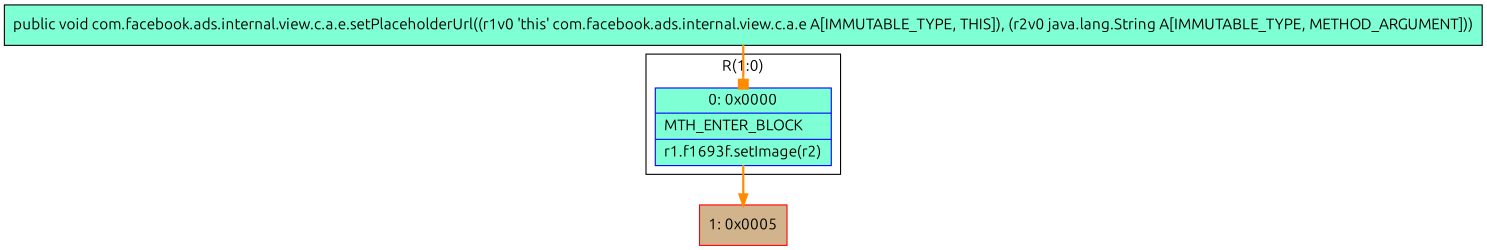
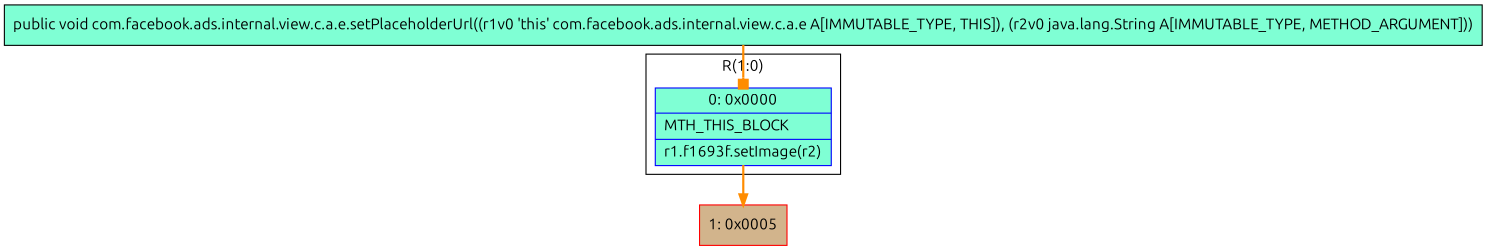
node "0: 0x0000": text "MTH_ENTER_BLOCK" -> "MTH_THIS_BLOCK"
